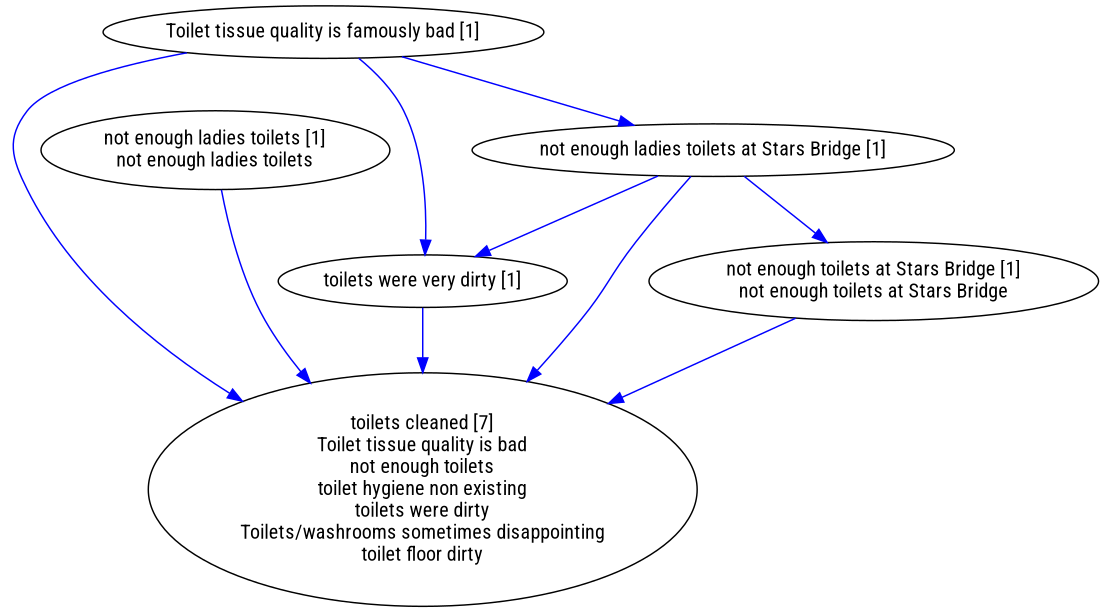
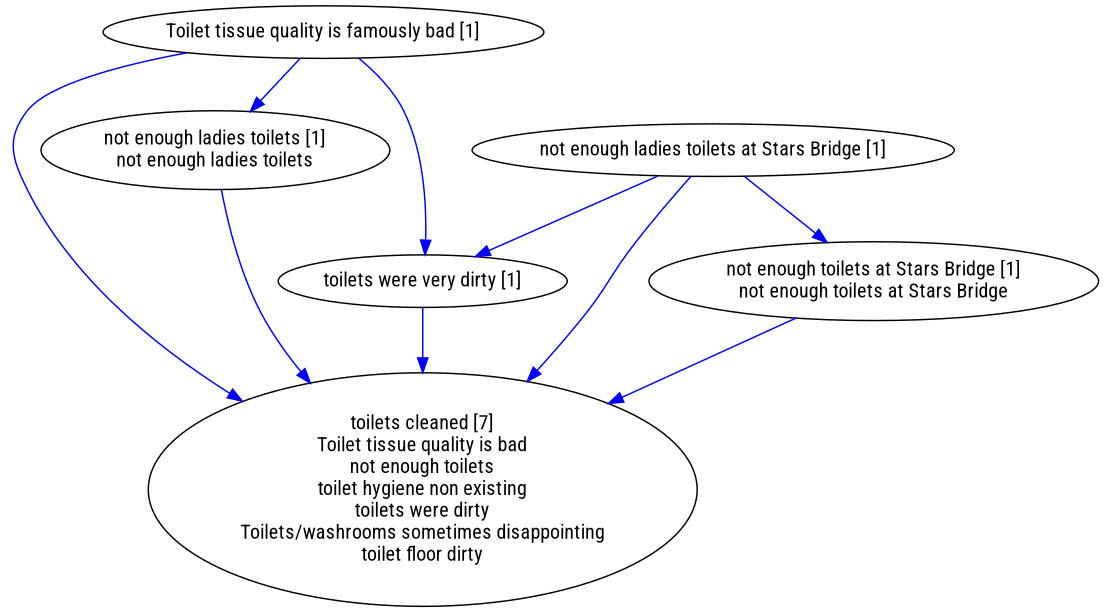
edge "Toilet tissue quality is famously bad [1]" -> "not enough ladies toilets at Stars Bridge [1]": now "Toilet tissue quality is famously bad [1]" -> "not enough ladies toilets [1] not enough ladies toilets"
